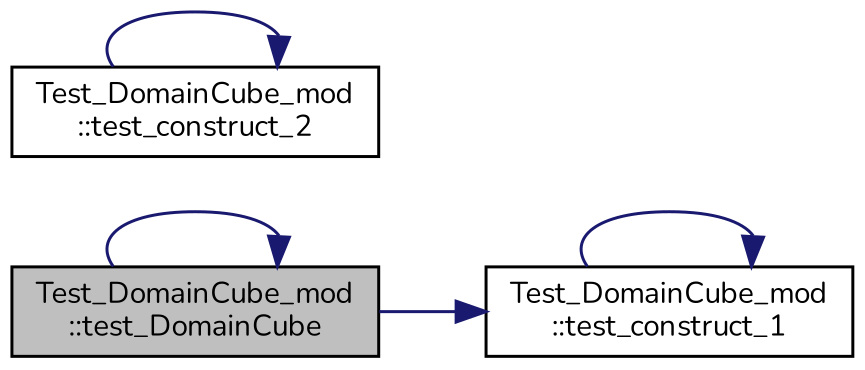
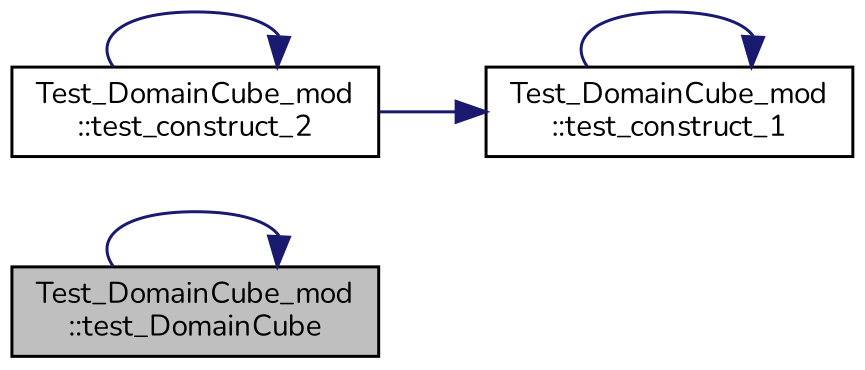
edge "Test_DomainCube_mod ::test_DomainCube" -> "Test_DomainCube_mod ::test_construct_1": now "Test_DomainCube_mod ::test_construct_2" -> "Test_DomainCube_mod ::test_construct_1"
